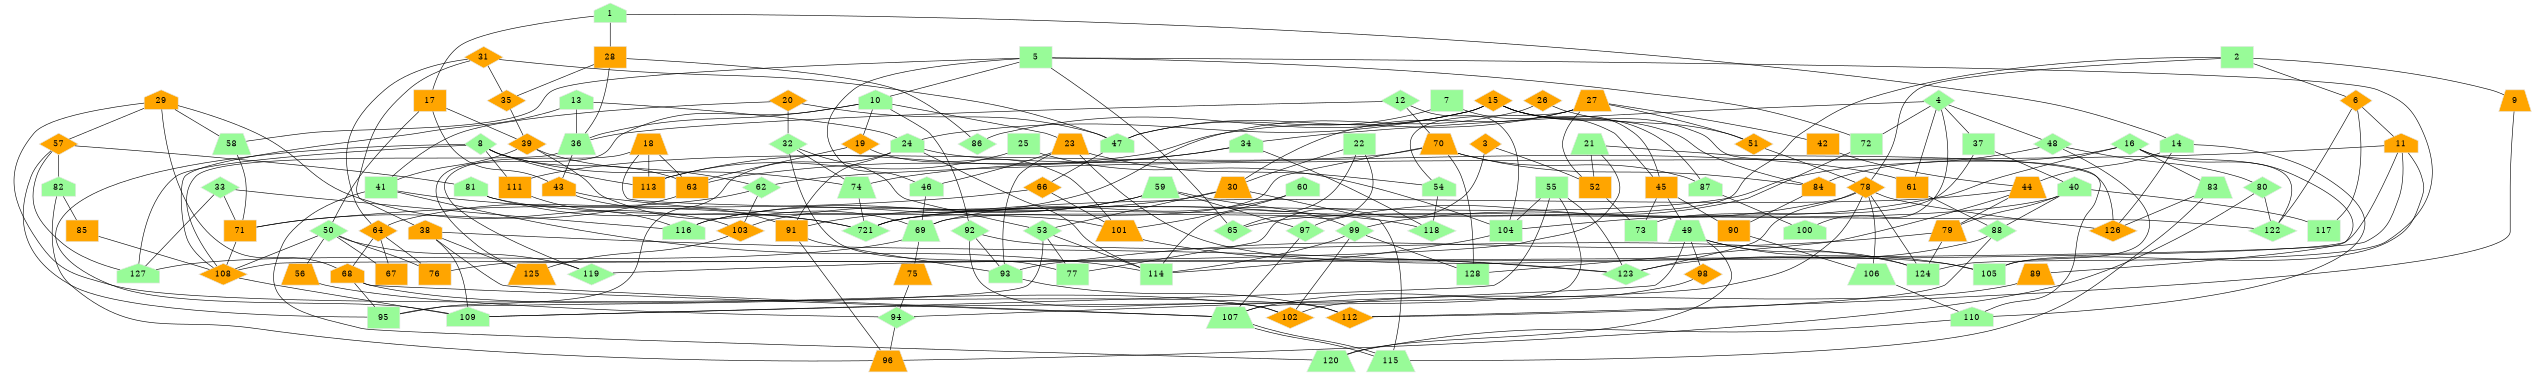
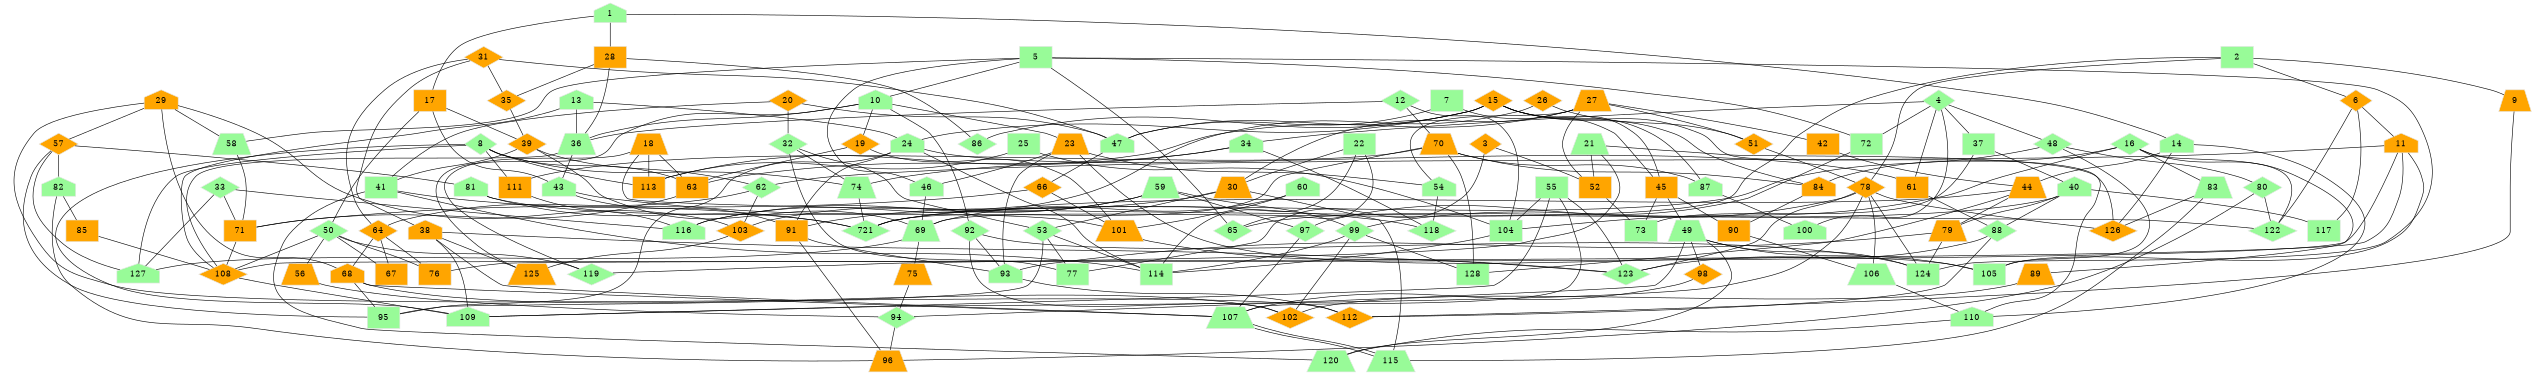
node "43": fillcolor orange -> palegreen
